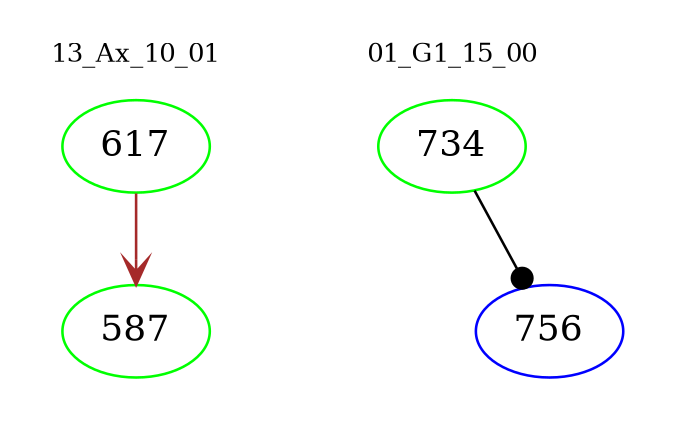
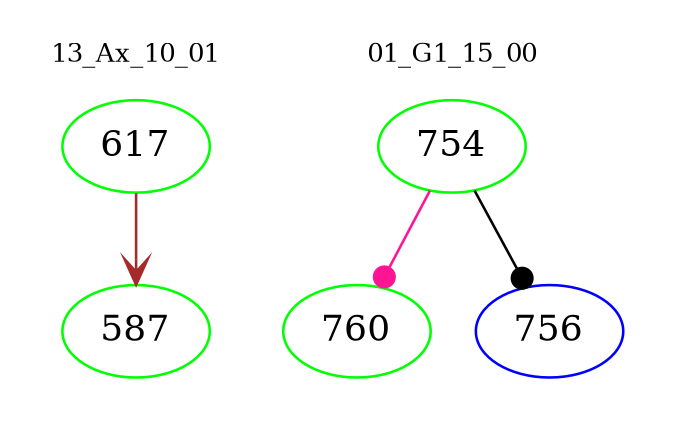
node "734": label "734" -> "754"
node "760": added
